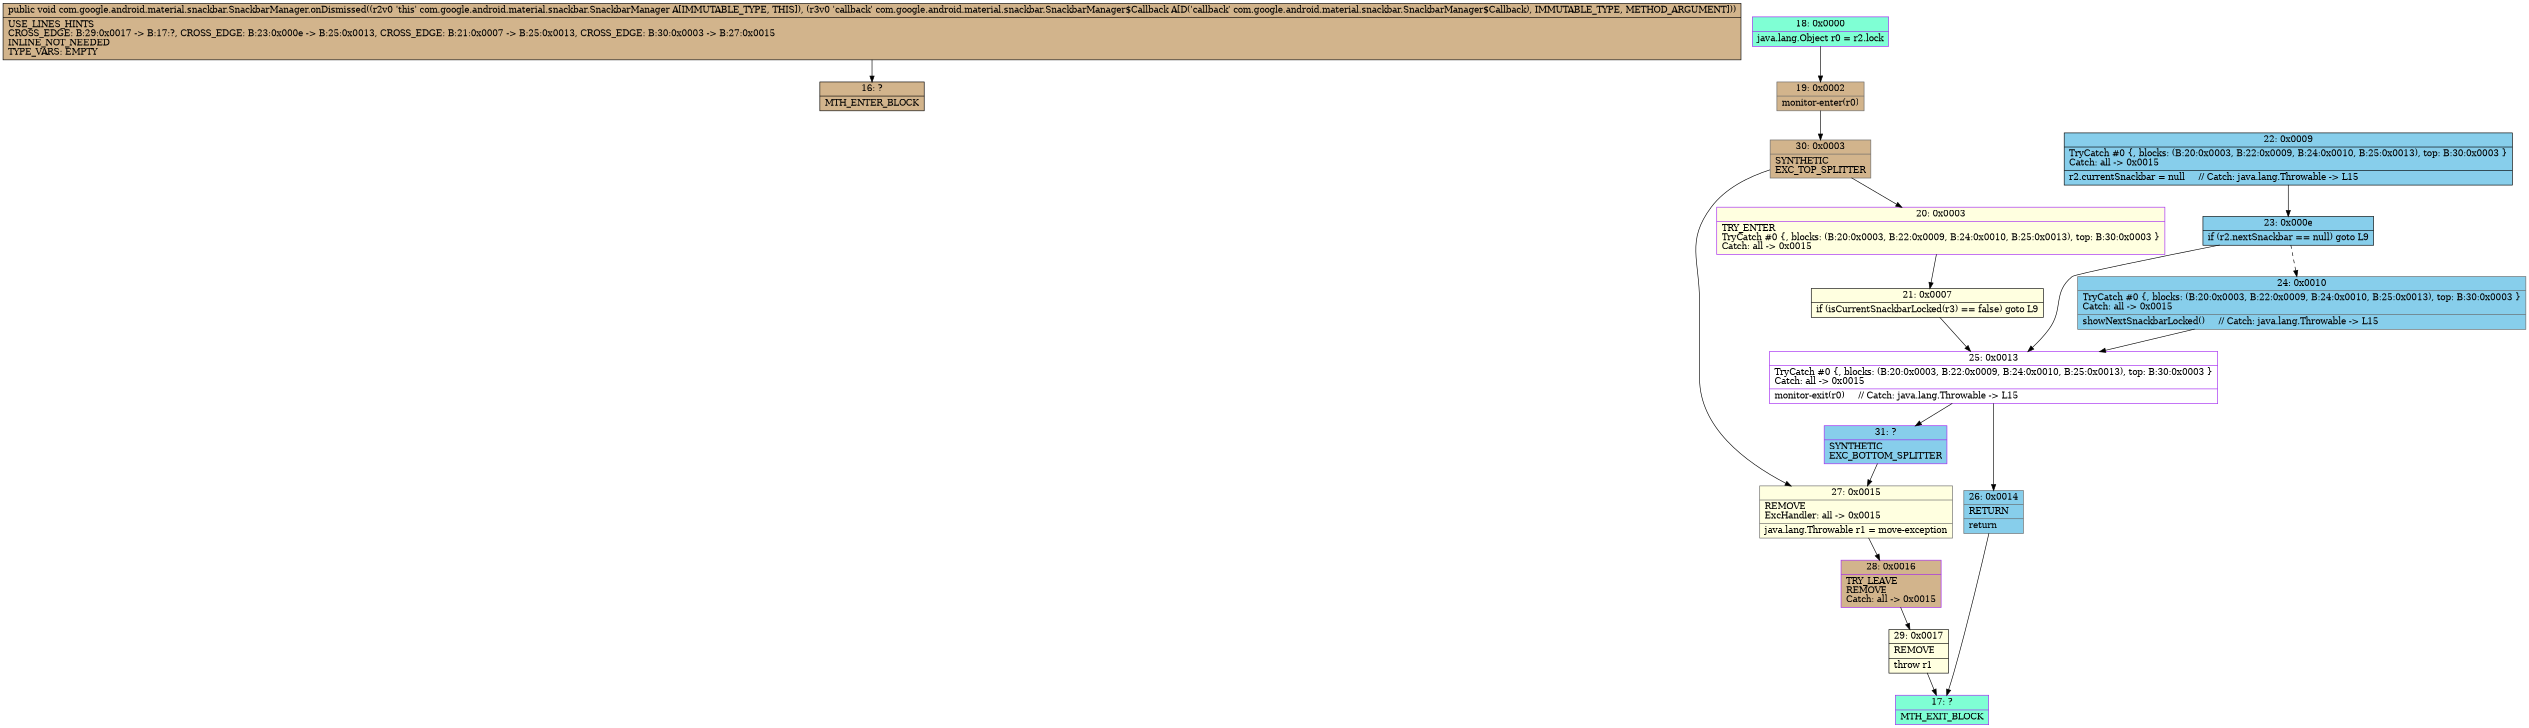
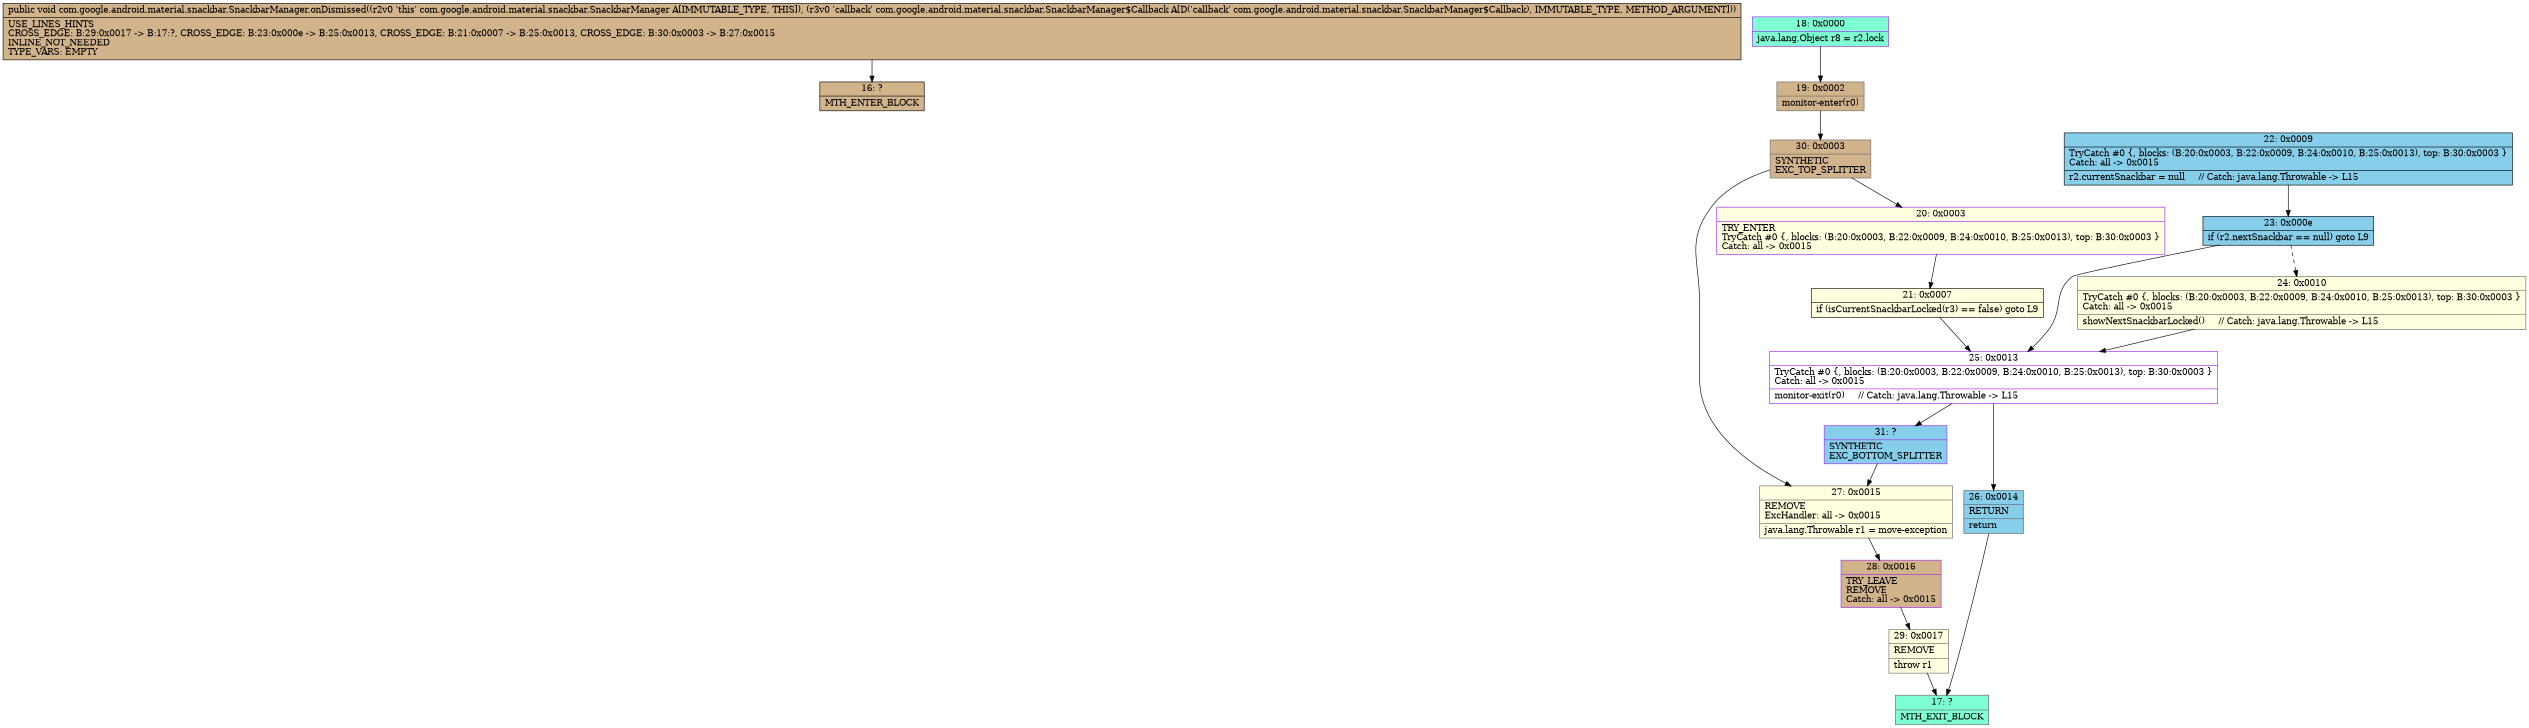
node "18: 0x0000": text "java.lang.Object r0 = r2.lock" -> "java.lang.Object r8 = r2.lock"
node "24: 0x0010": fillcolor skyblue -> lightyellow
node "29: 0x0017": color black -> gray40
node "17: ?": color purple -> gray40
